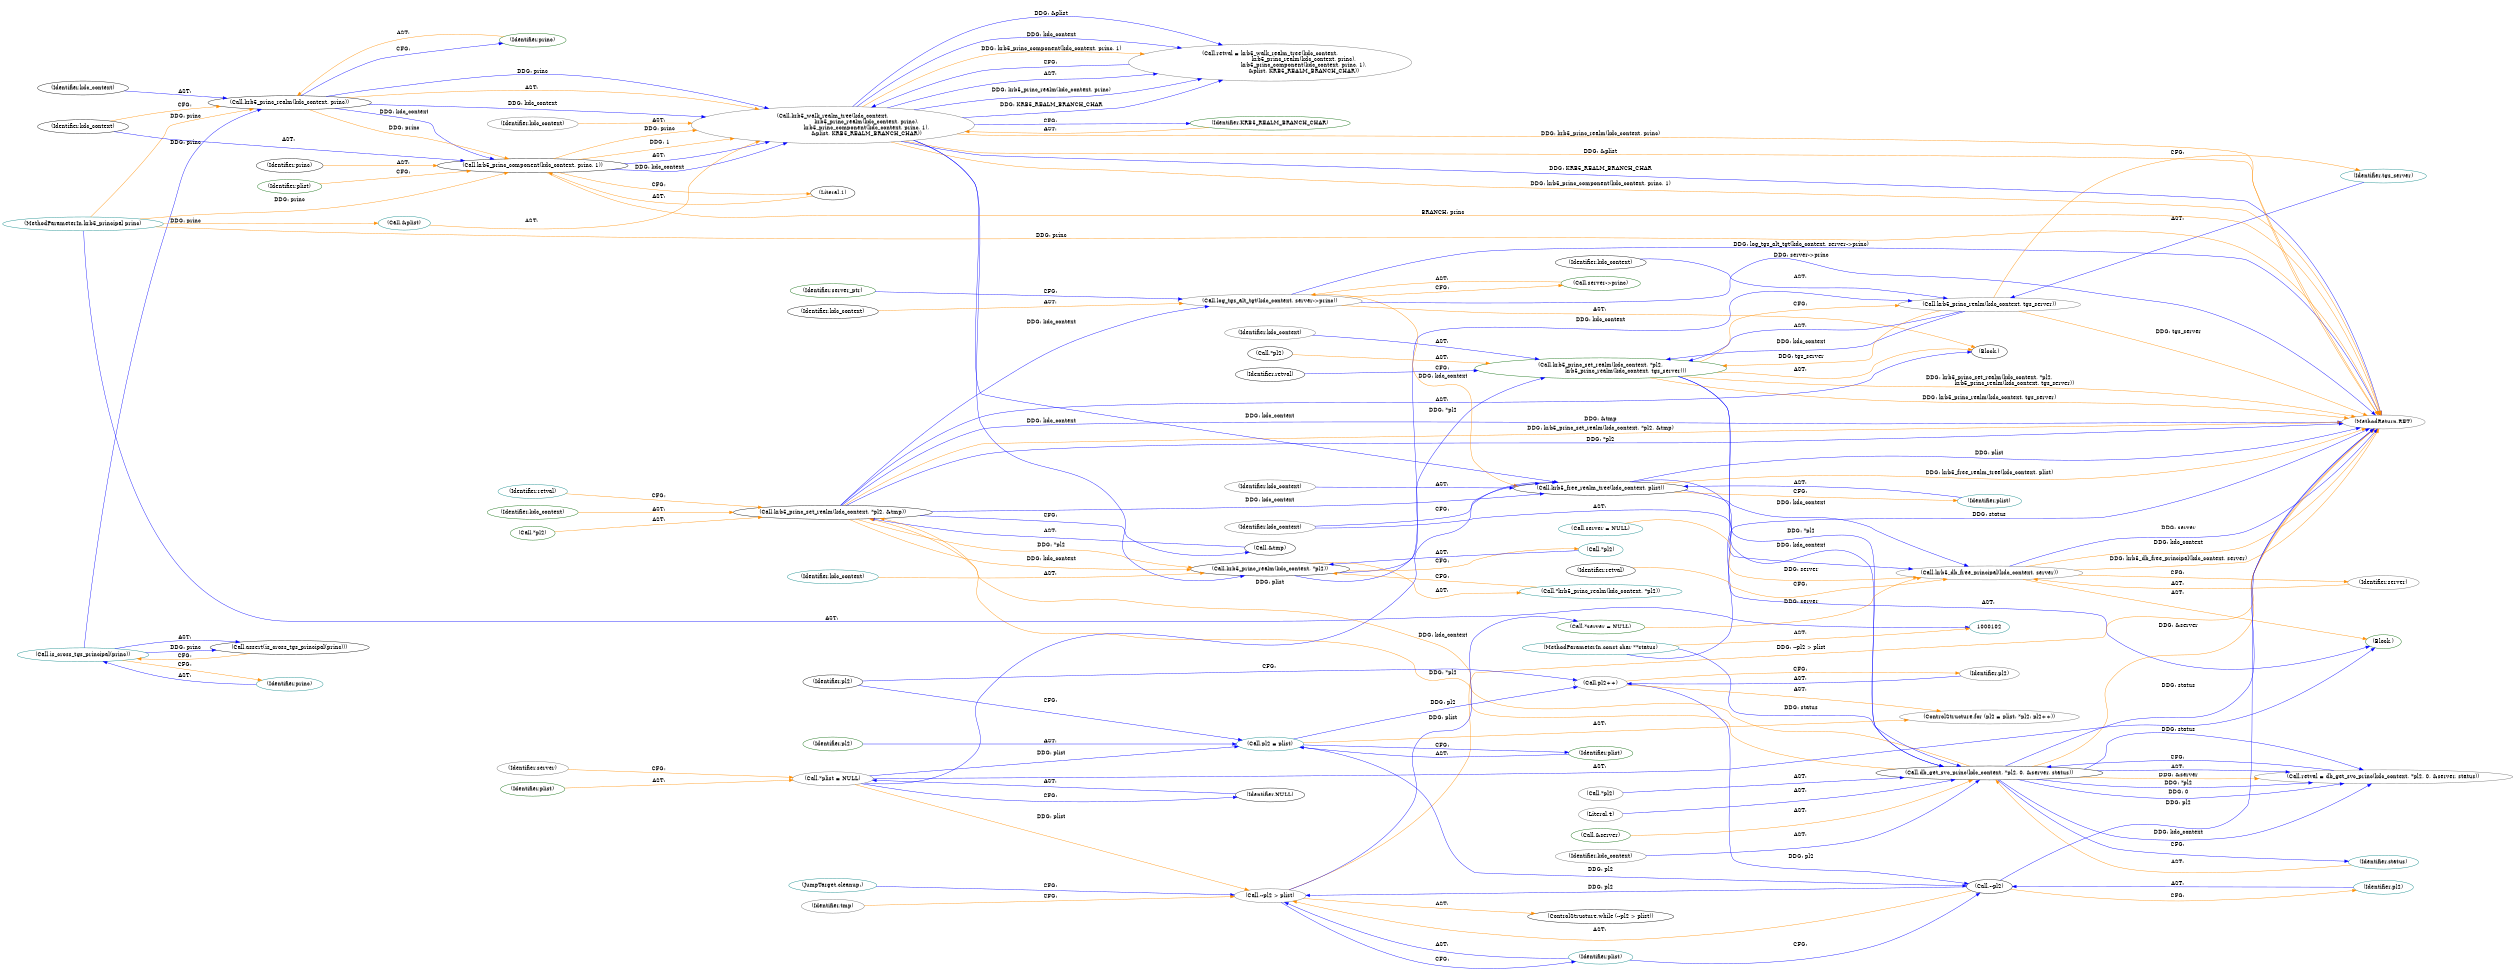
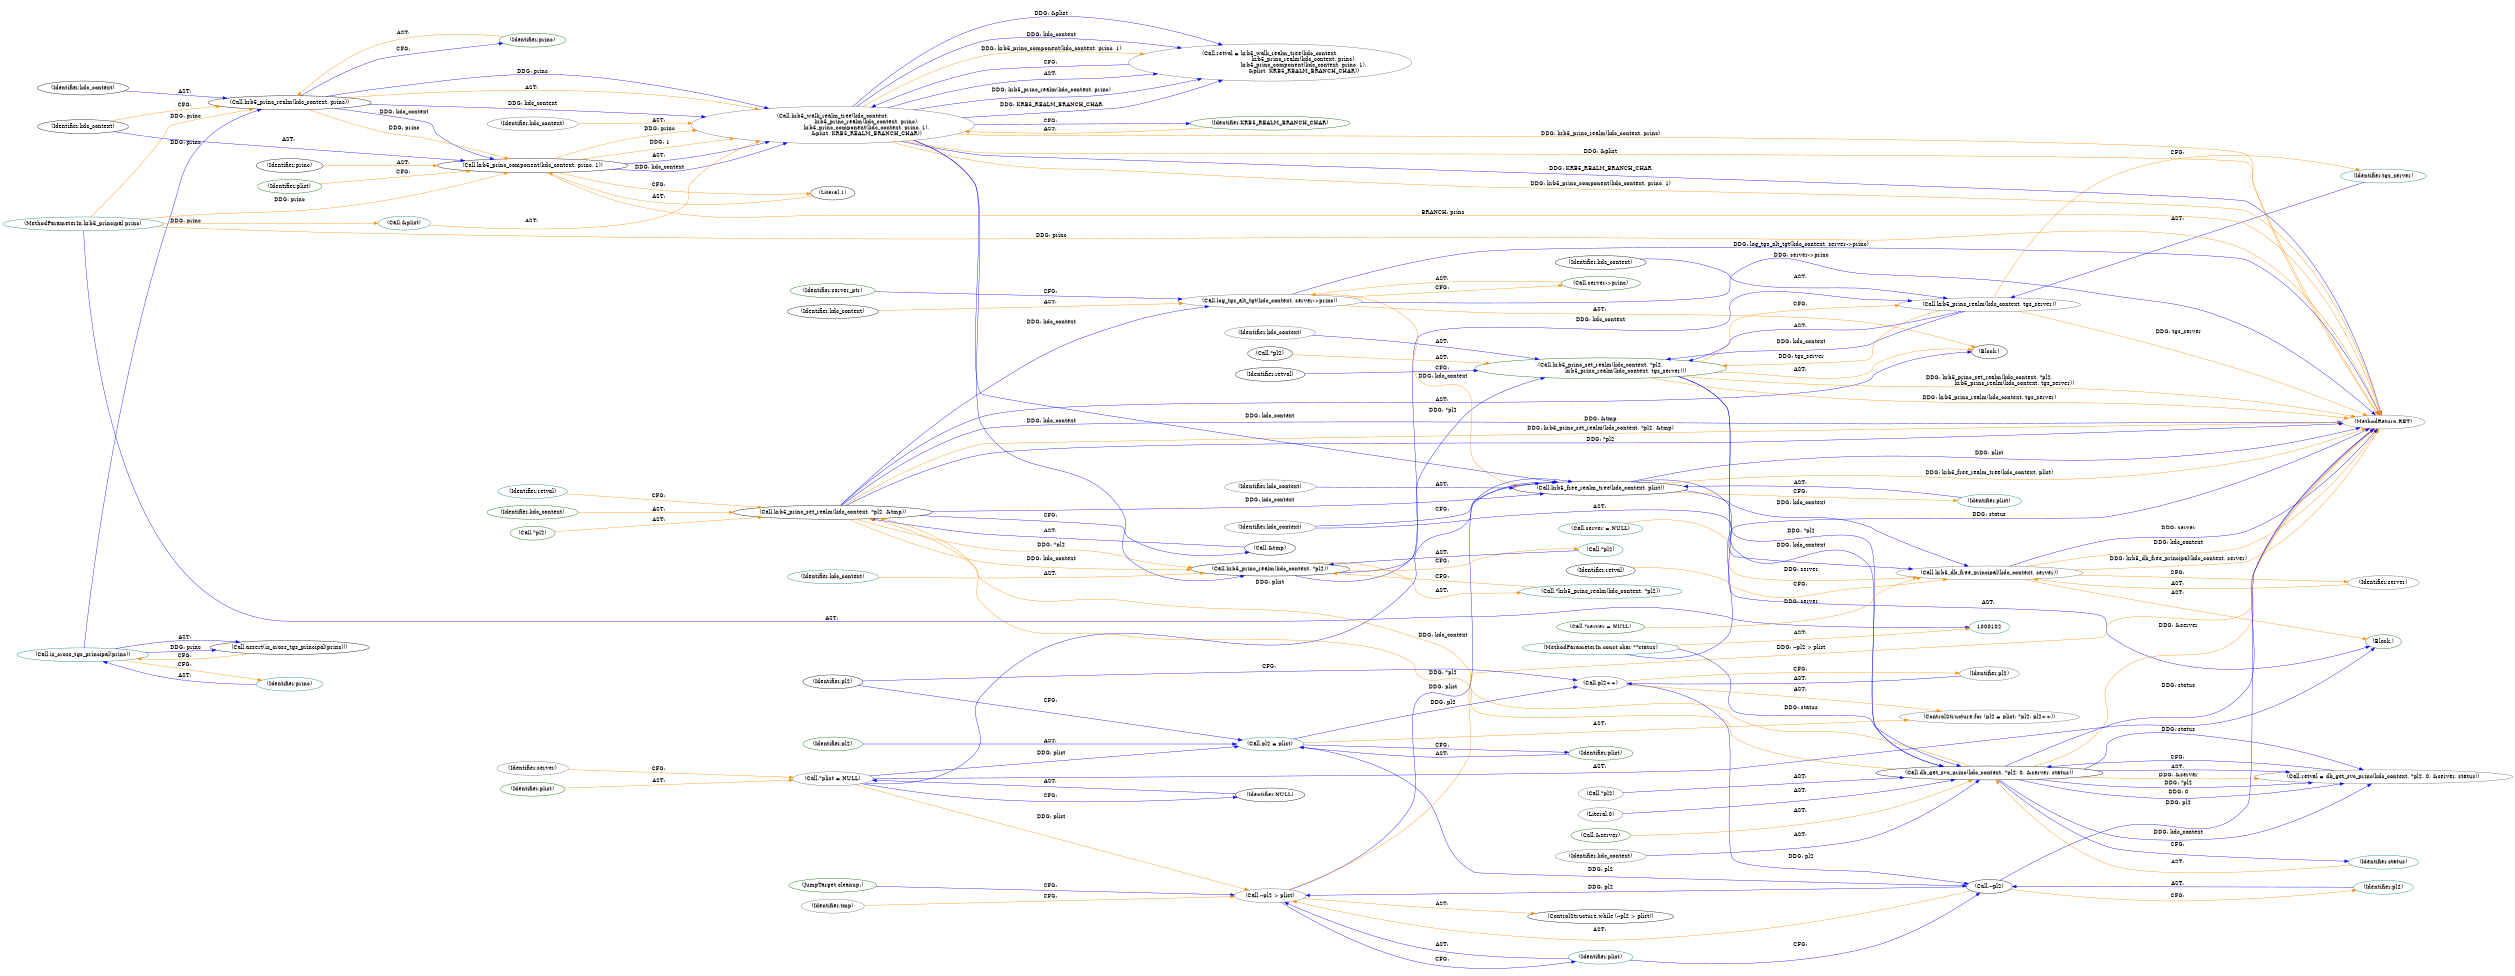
edge "(Call,--pl2 > plist)" -> "(Call,*server = NULL)": now "(Call,--pl2 > plist)" -> "(Call,krb5_free_realm_tree(kdc_context, plist))"
node "(Literal,4)": label "(Literal,4)" -> "(Literal,0)"
node "(JumpTarget,cleanup:)": color teal -> darkgreen
